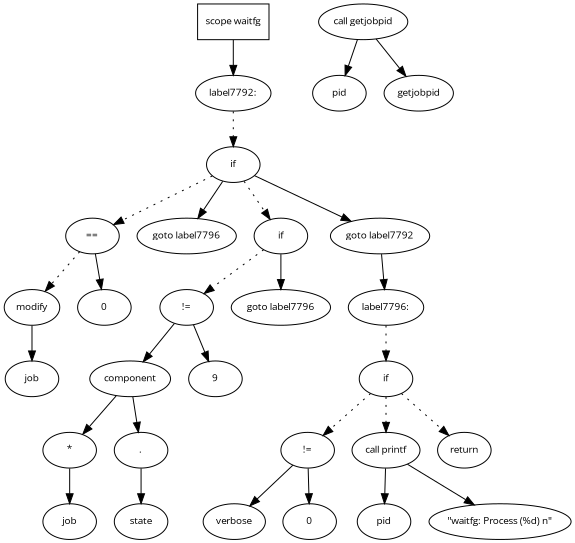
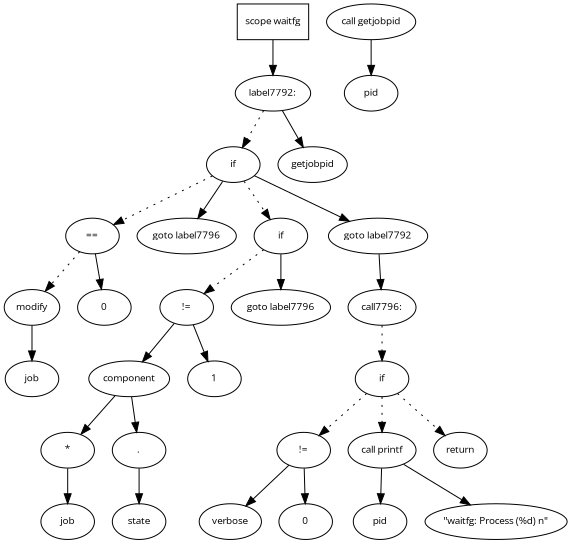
edge "call getjobpid" -> "getjobpid": now "label7792:" -> "getjobpid"
node "label7796:": label "label7796:" -> "call7796:"
node "9": label "9" -> "1"
